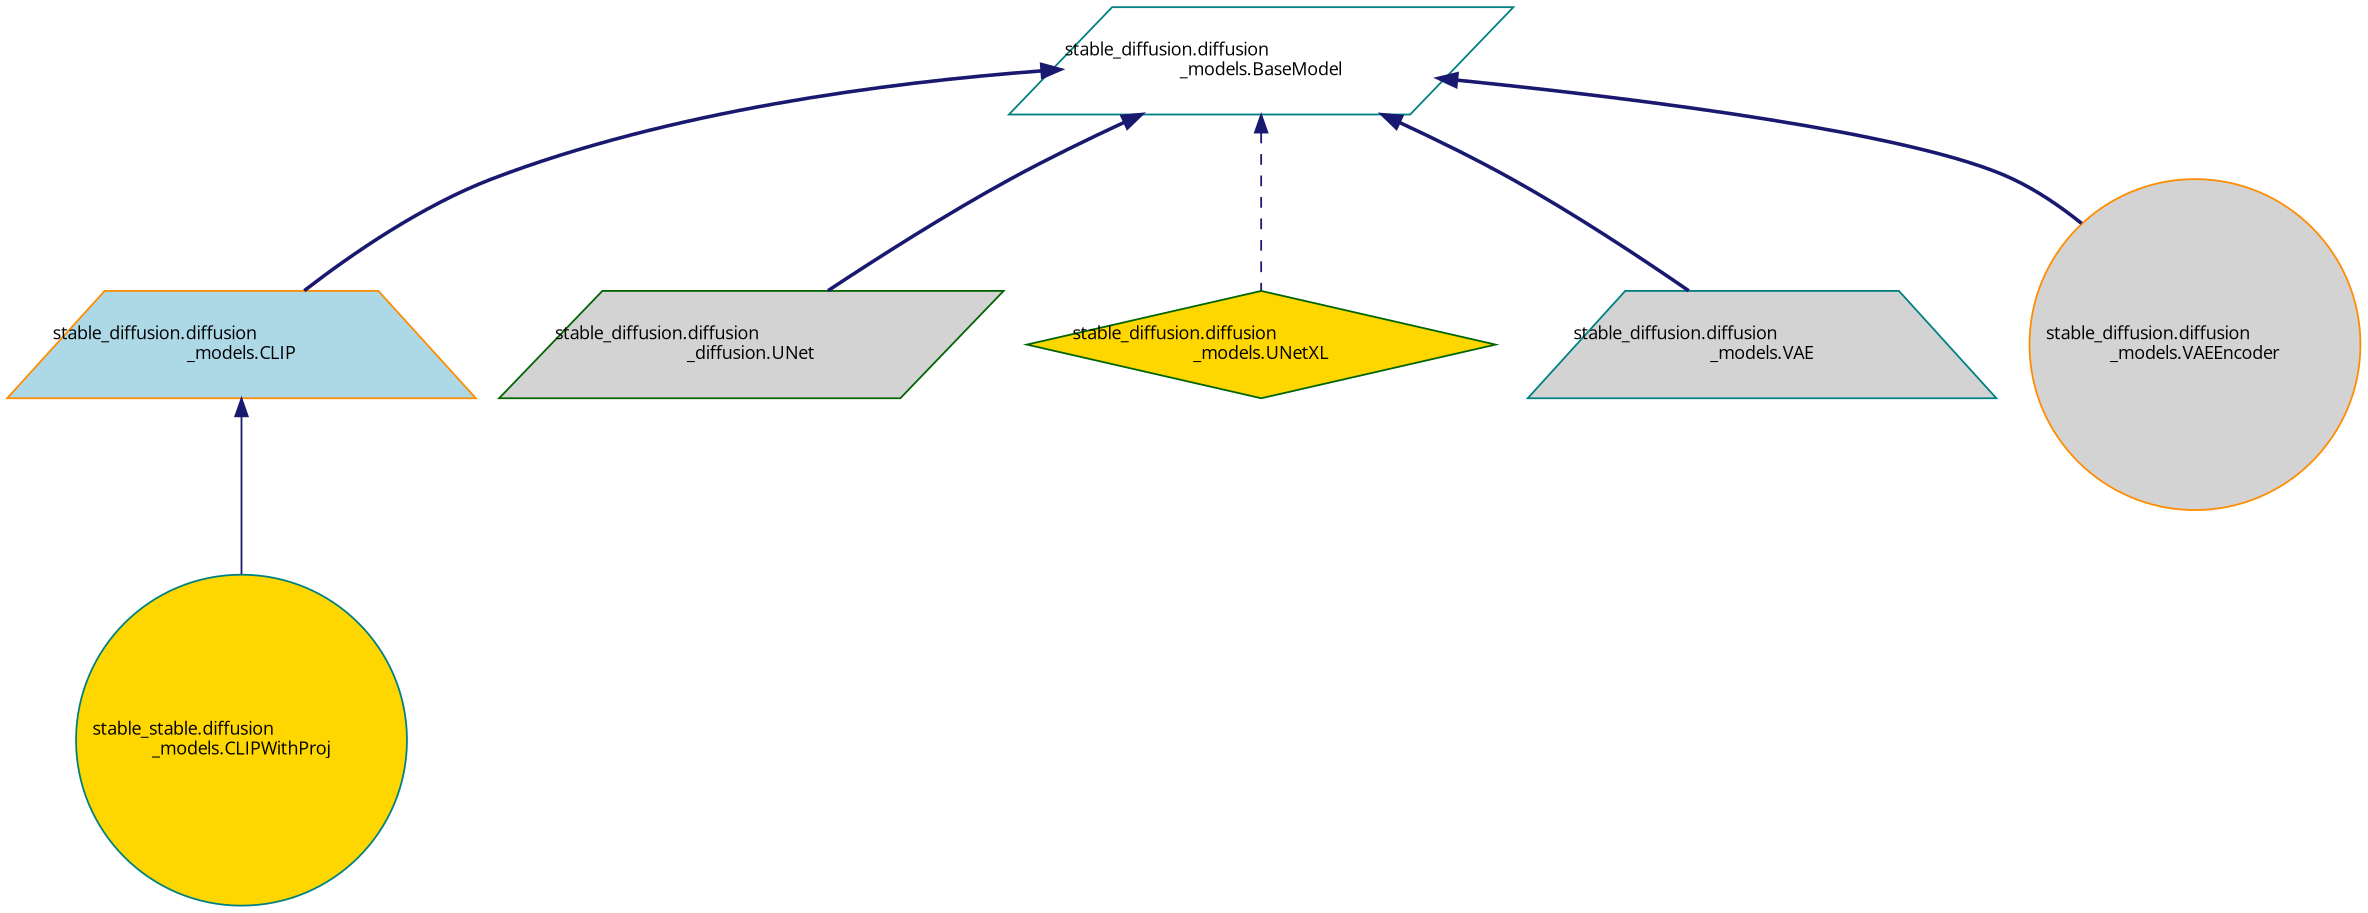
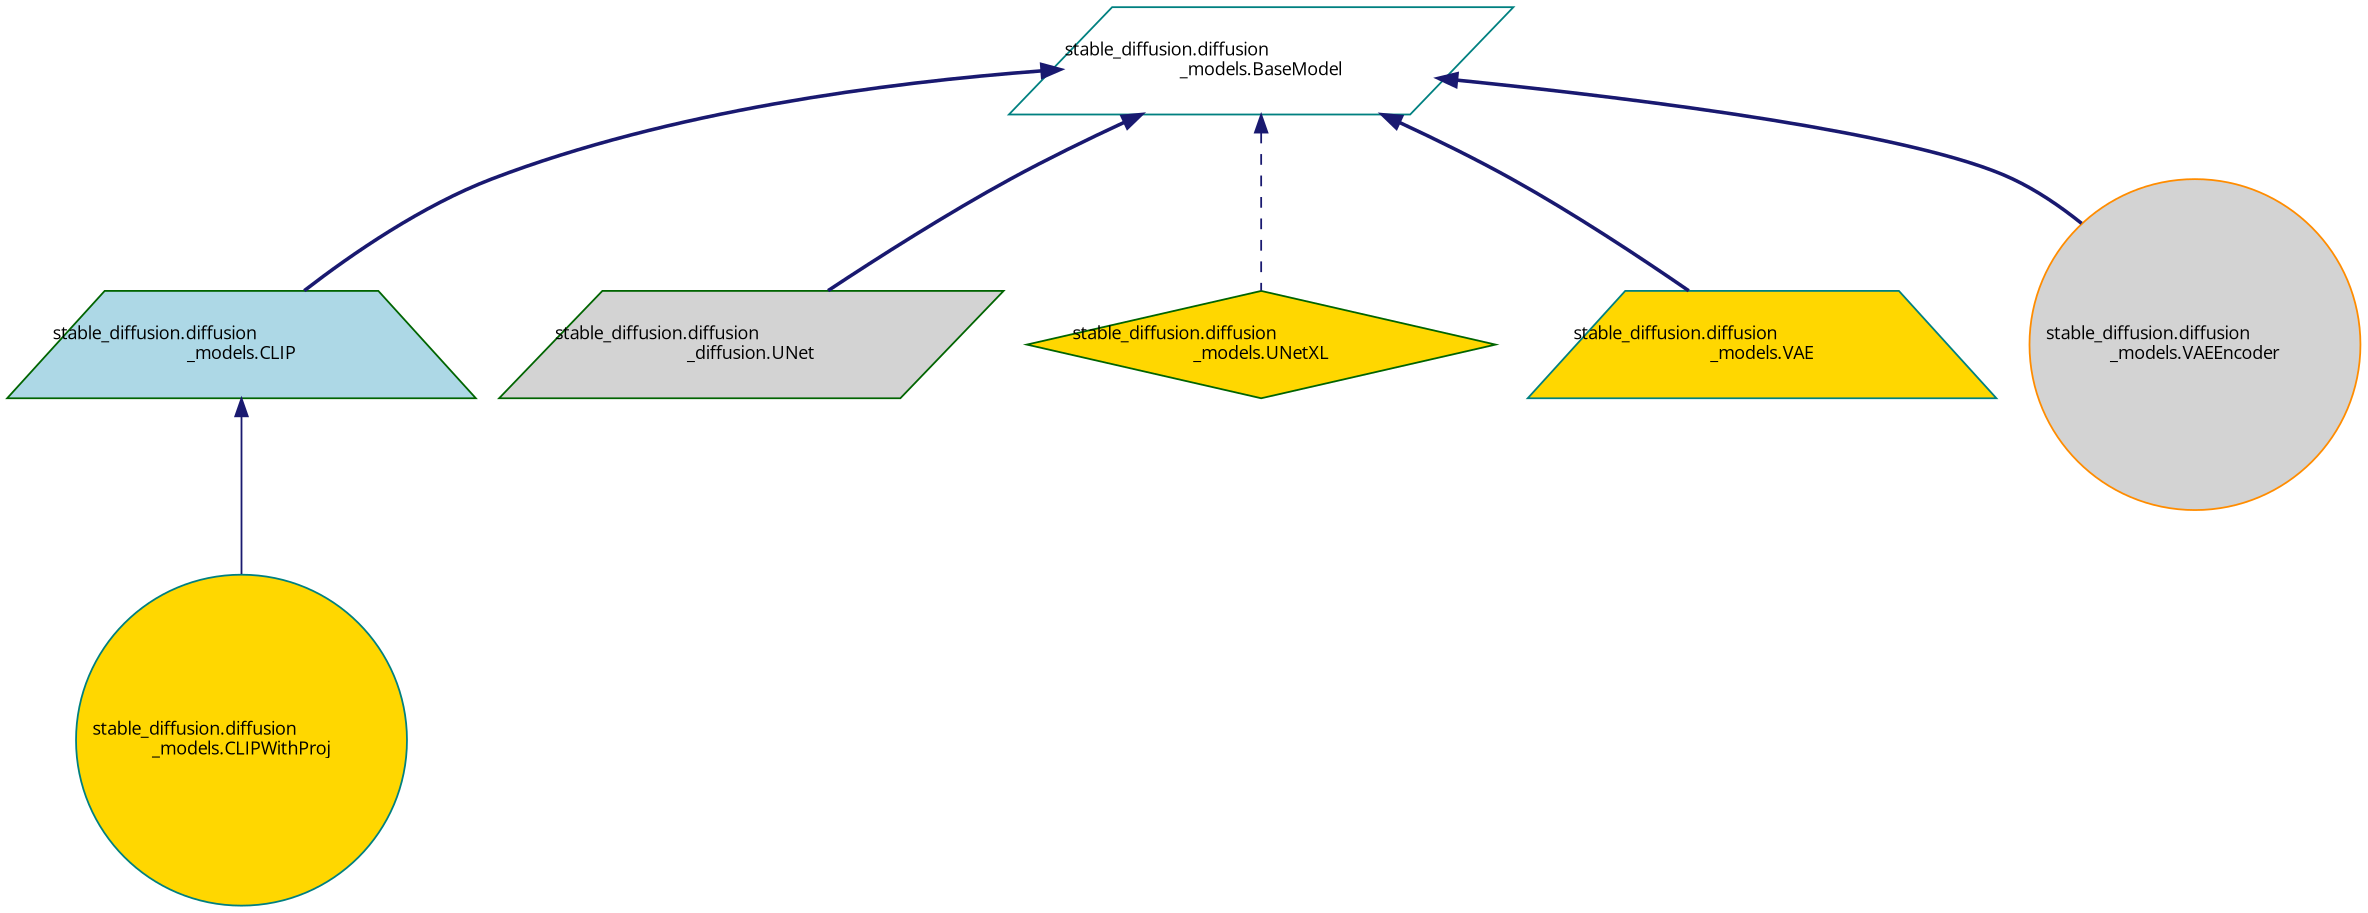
node "stable_diffusion.diffusion _models.CLIP": color darkorange -> darkgreen
node "stable_diffusion.diffusion _models.VAE": fillcolor lightgrey -> gold
node "stable_stable.diffusion _models.CLIPWithProj": label "stable_stable.diffusion _models.CLIPWithProj" -> "stable_diffusion.diffusion _models.CLIPWithProj"
